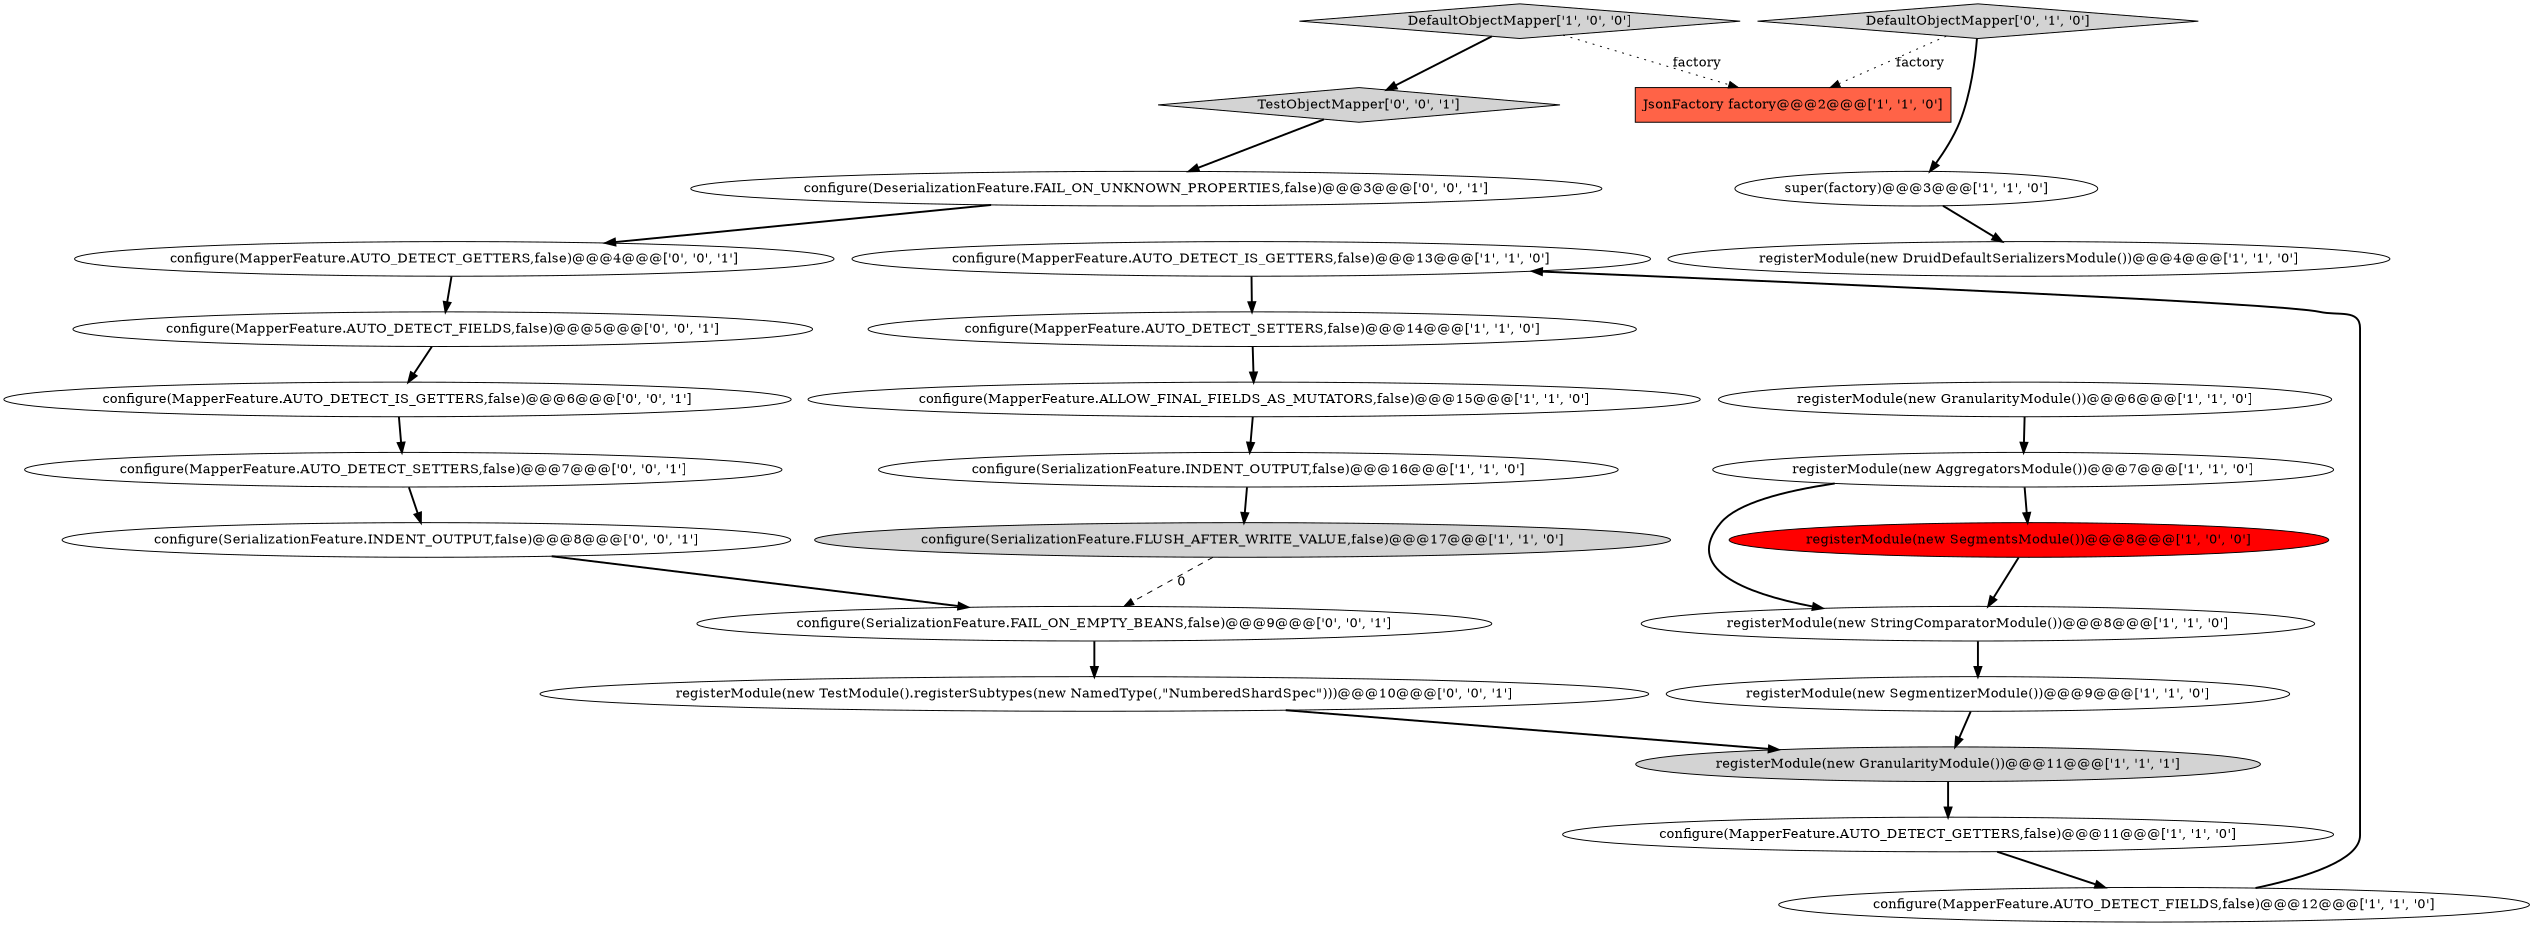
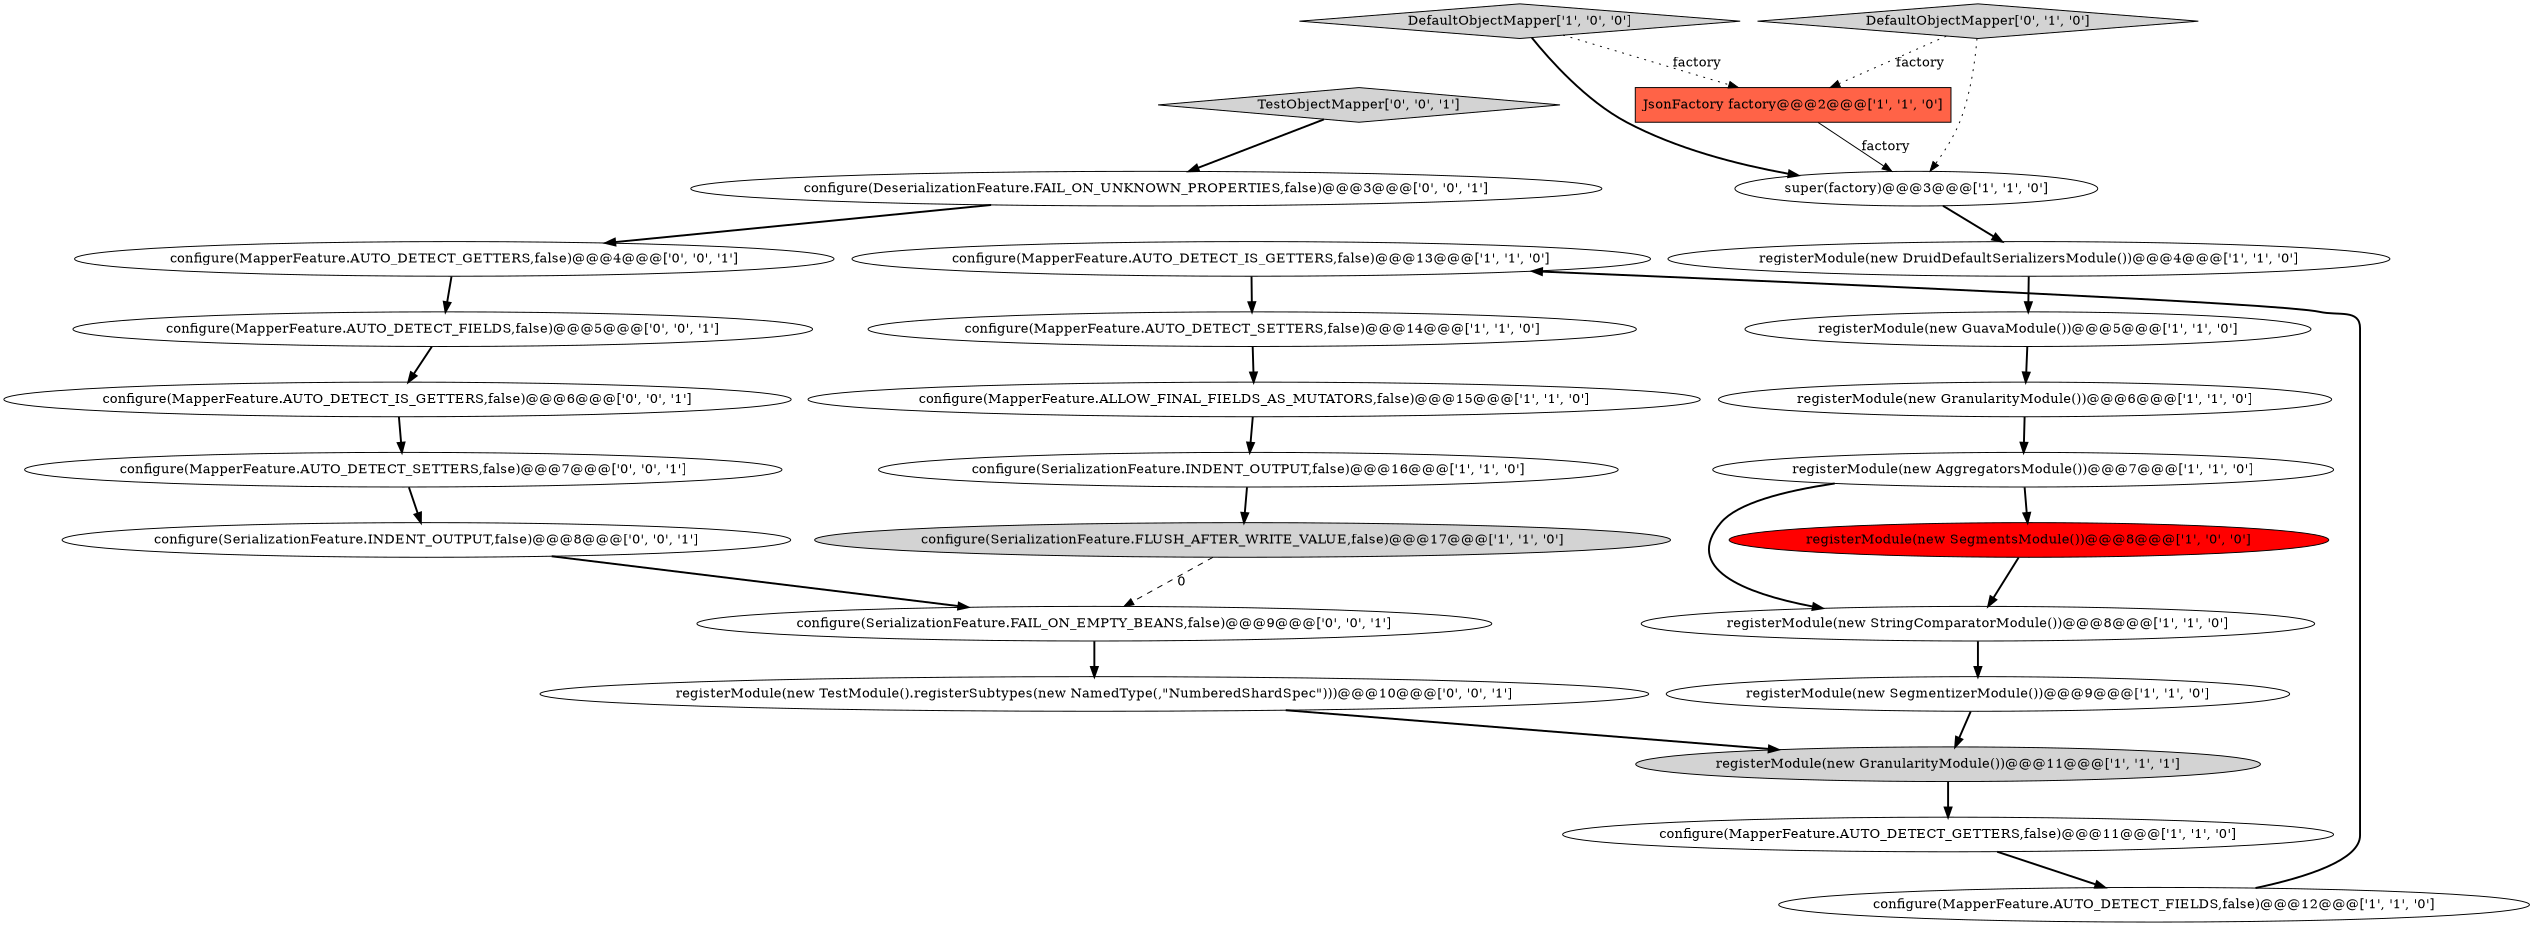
edge "DefaultObjectMapper['1', '0', '0']" -> "TestObjectMapper['0', '0', '1']": now "DefaultObjectMapper['1', '0', '0']" -> "super(factory)@@@3@@@['1', '1', '0']"
edge "DefaultObjectMapper['0', '1', '0']" -> "super(factory)@@@3@@@['1', '1', '0']": style bold -> dotted
edge "JsonFactory factory@@@2@@@['1', '1', '0']" -> "super(factory)@@@3@@@['1', '1', '0']": added, label "factory"
node "registerModule(new GuavaModule())@@@5@@@['1', '1', '0']": added
